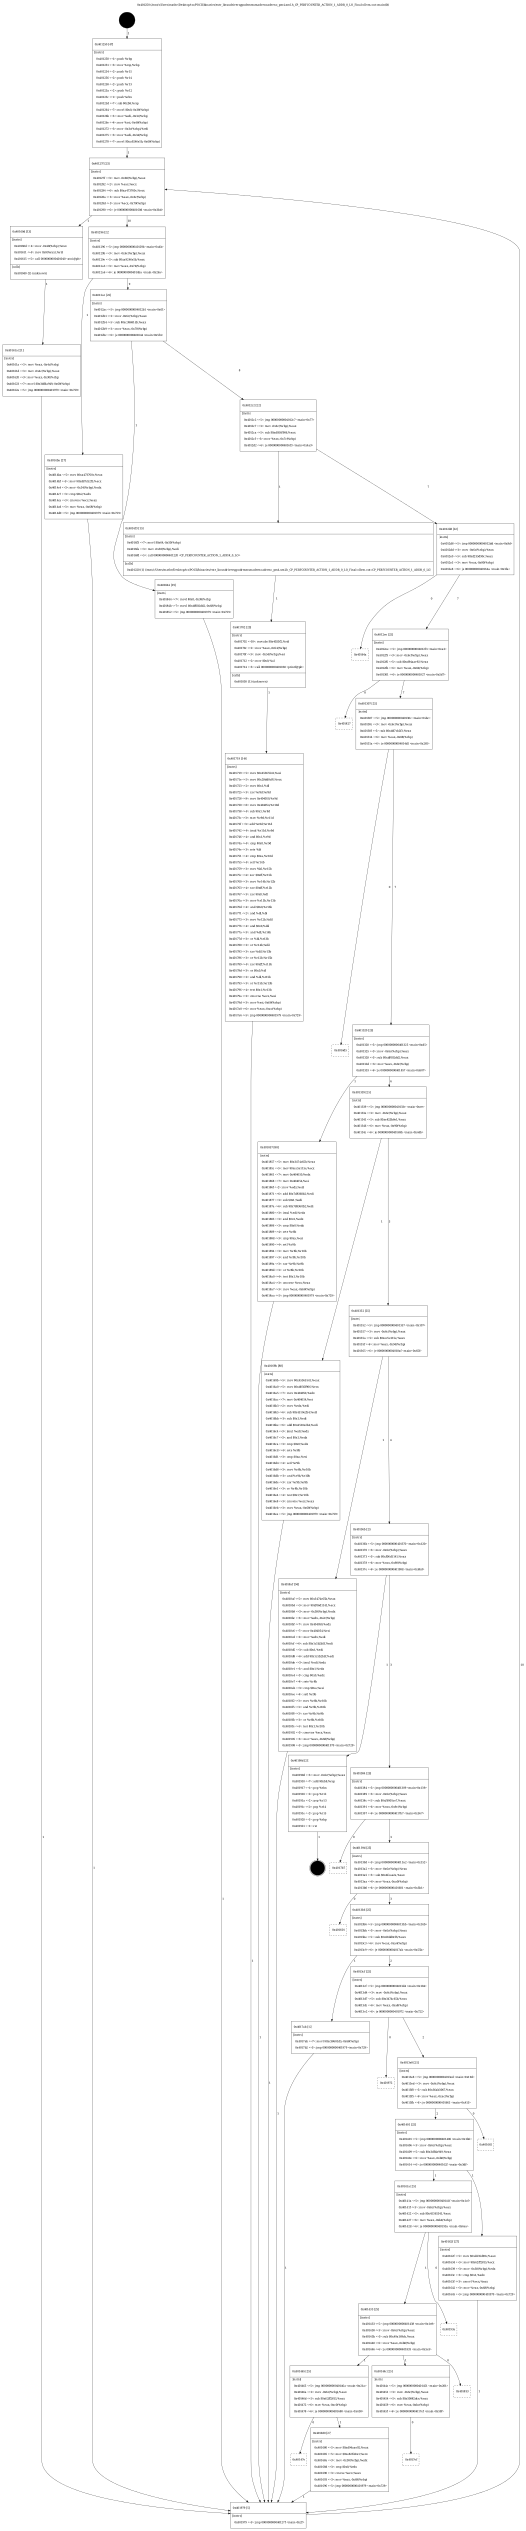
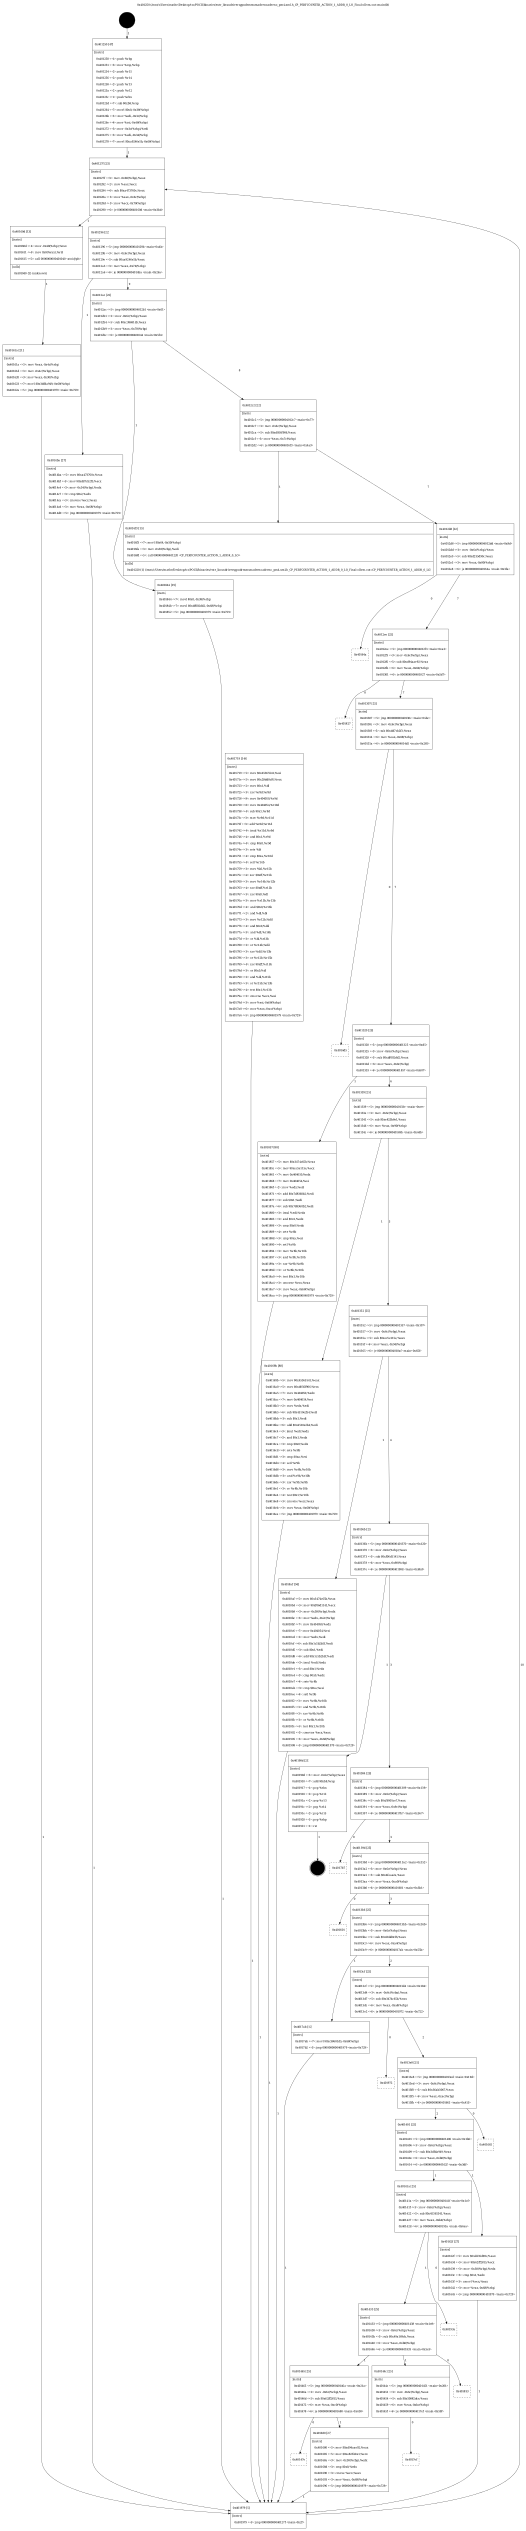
edge "0x40127f [23]" -> "0x401296 [22]": removed, label "10"
node "0x401702 [23]": removed
